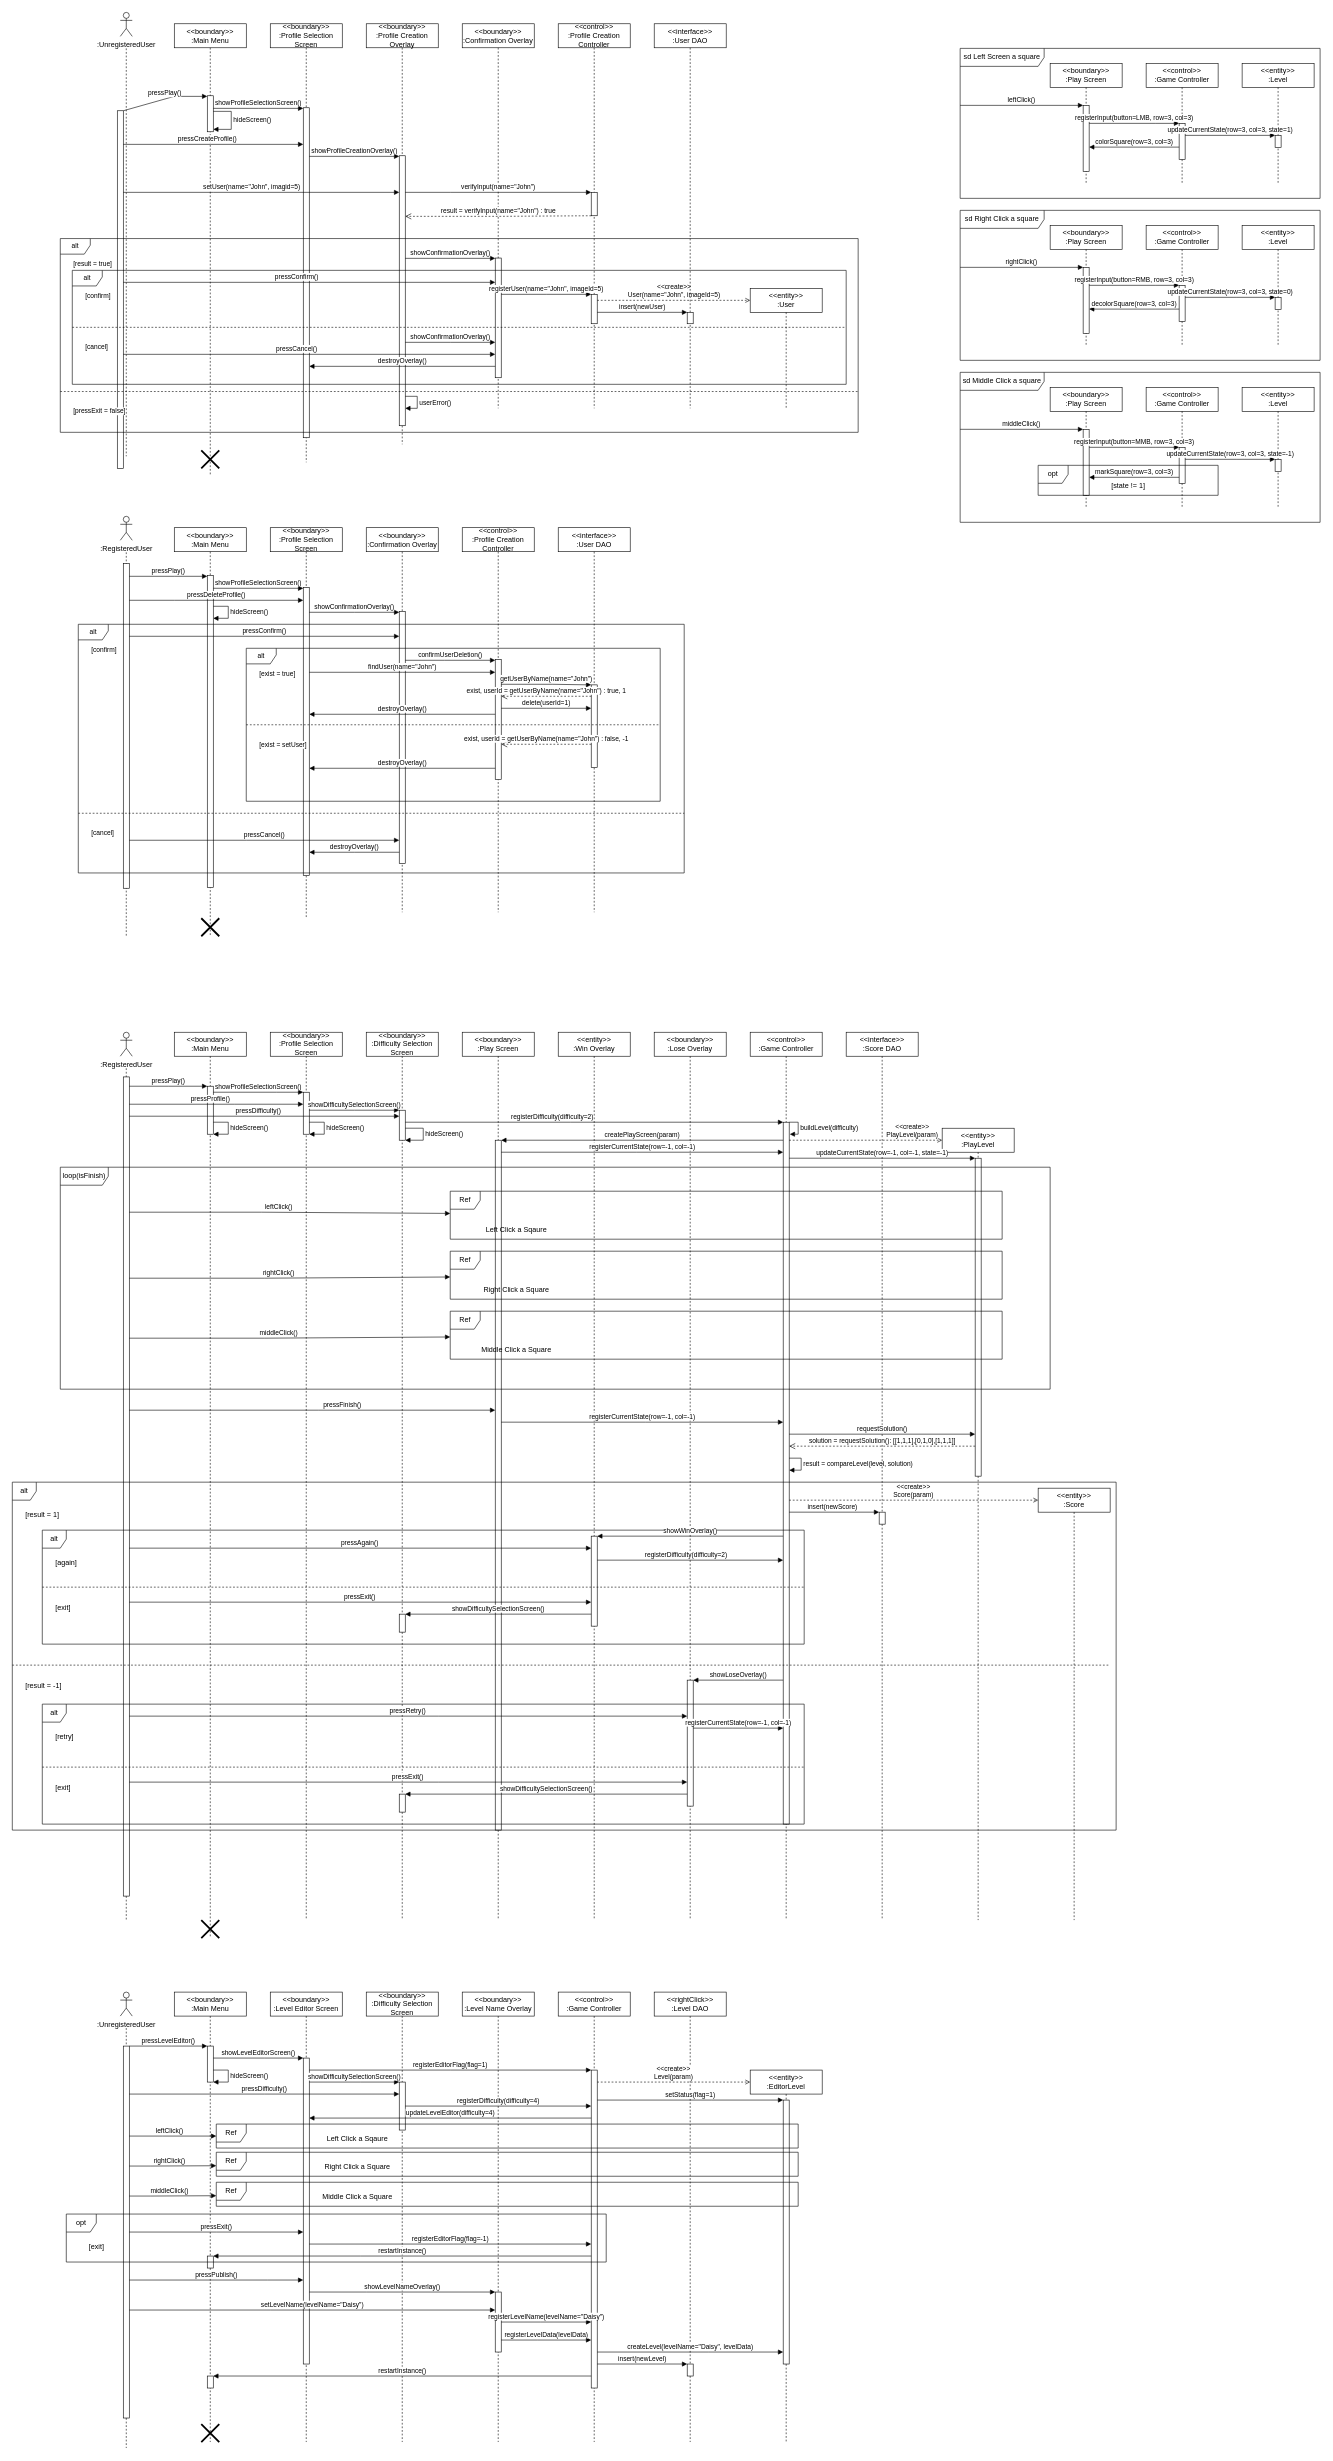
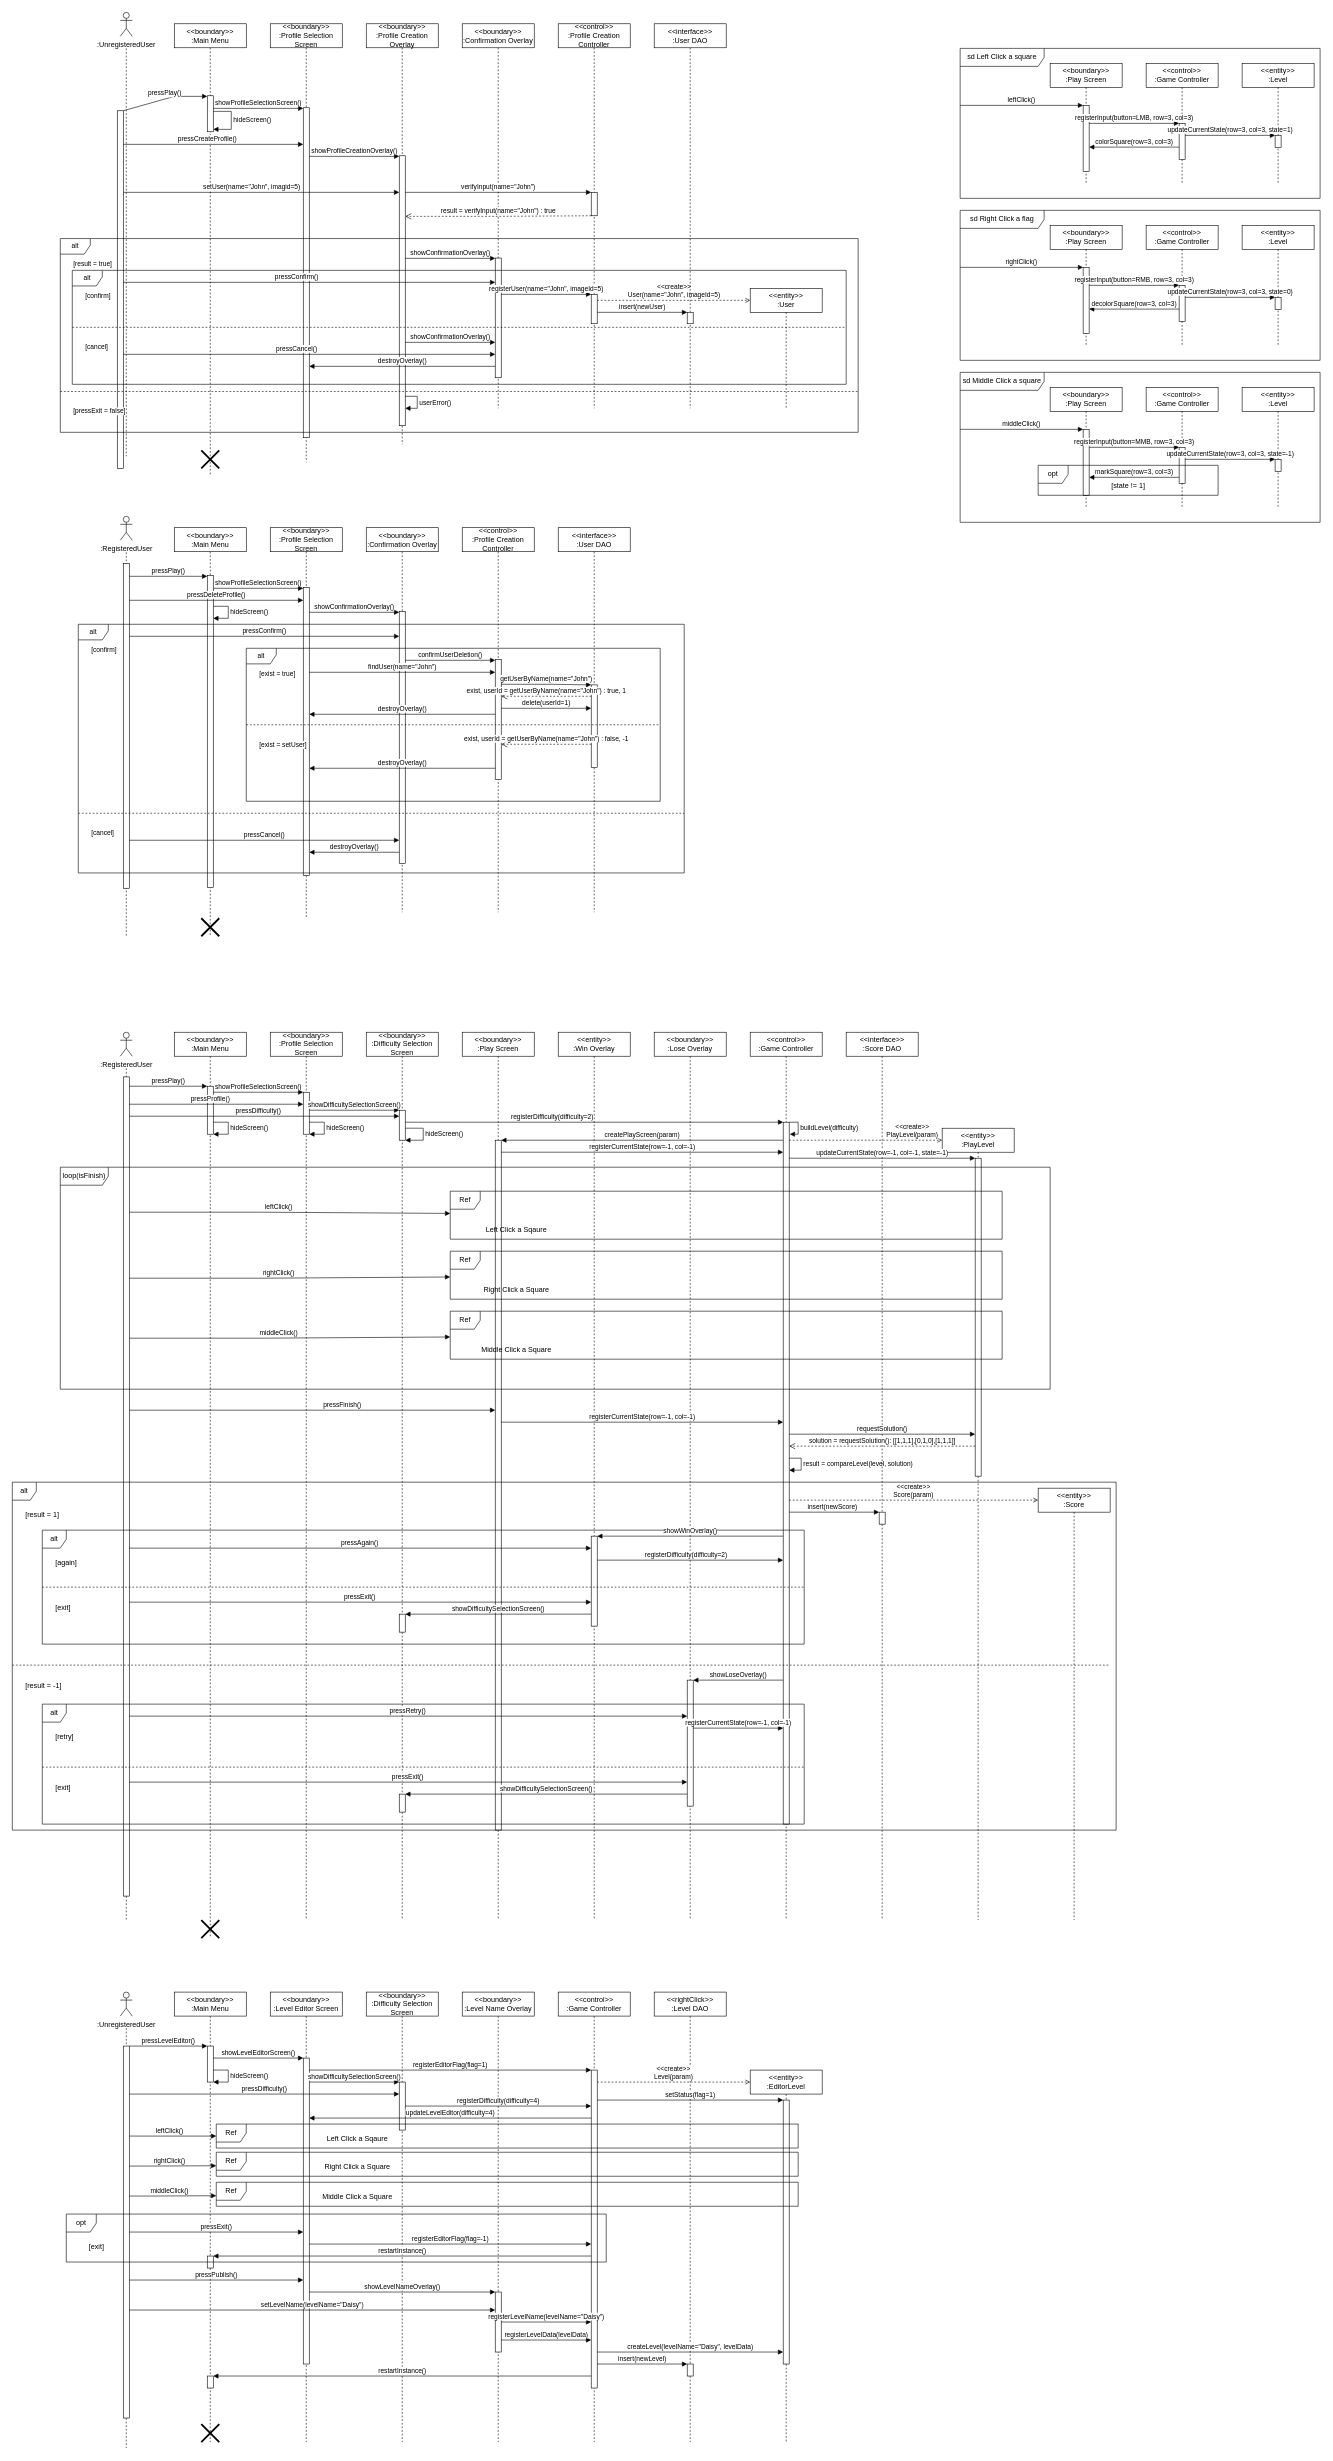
node "sd Left Screen a square": label "sd Left Screen a square" -> "sd Left Click a square"
node "sd Right Click a square": label "sd Right Click a square" -> "sd Right Click a flag"
